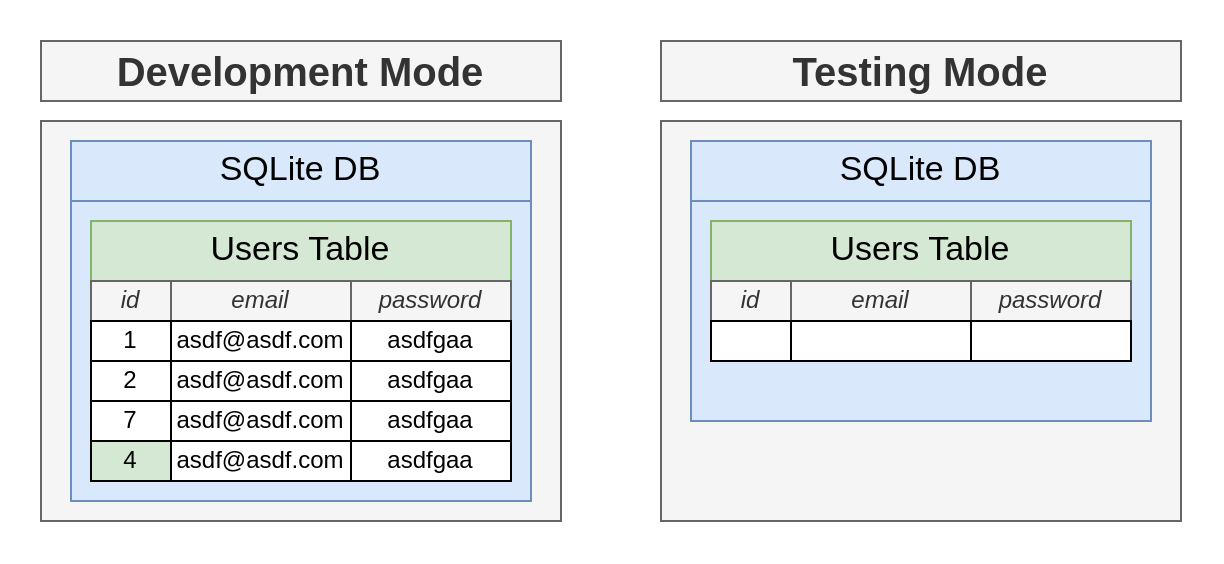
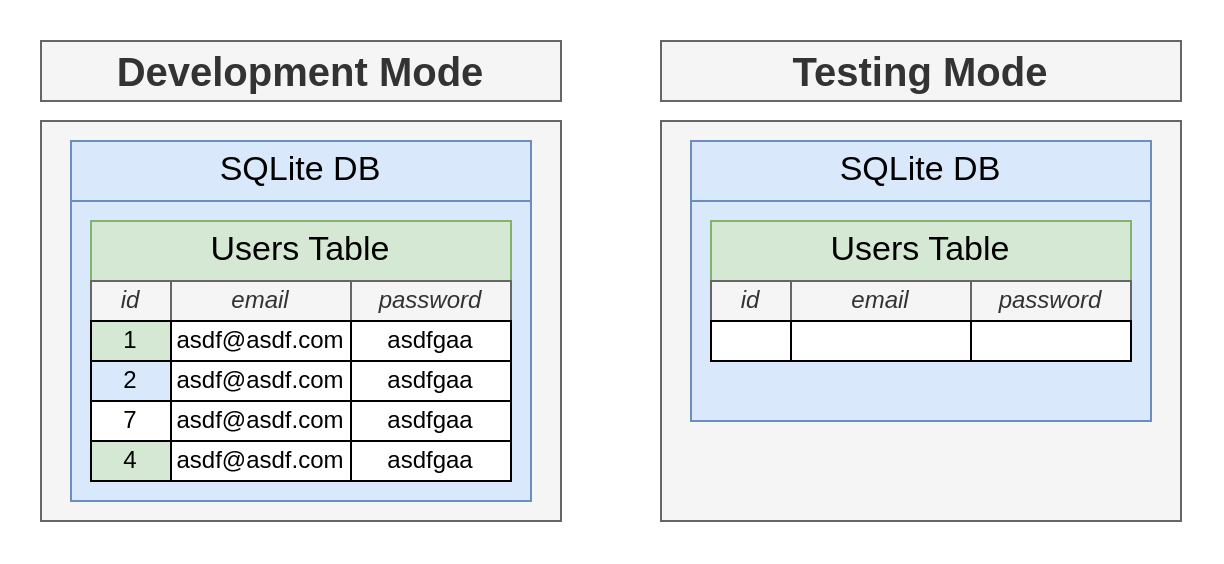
node "1": fillcolor #ffffff -> #d5e8d4
node "2": fillcolor #ffffff -> #dae8fc
